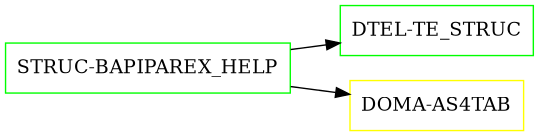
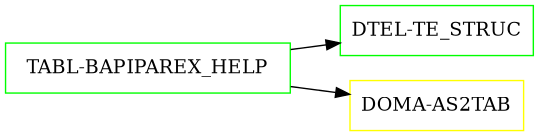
node "STRUC-BAPIPAREX_HELP": label "STRUC-BAPIPAREX_HELP" -> "TABL-BAPIPAREX_HELP"
node "DOMA-AS4TAB": label "DOMA-AS4TAB" -> "DOMA-AS2TAB"
